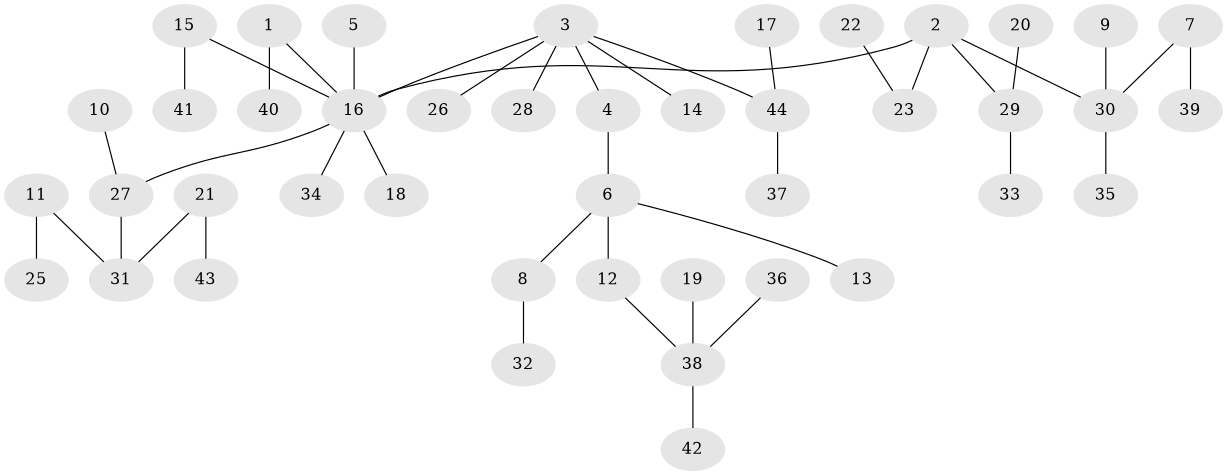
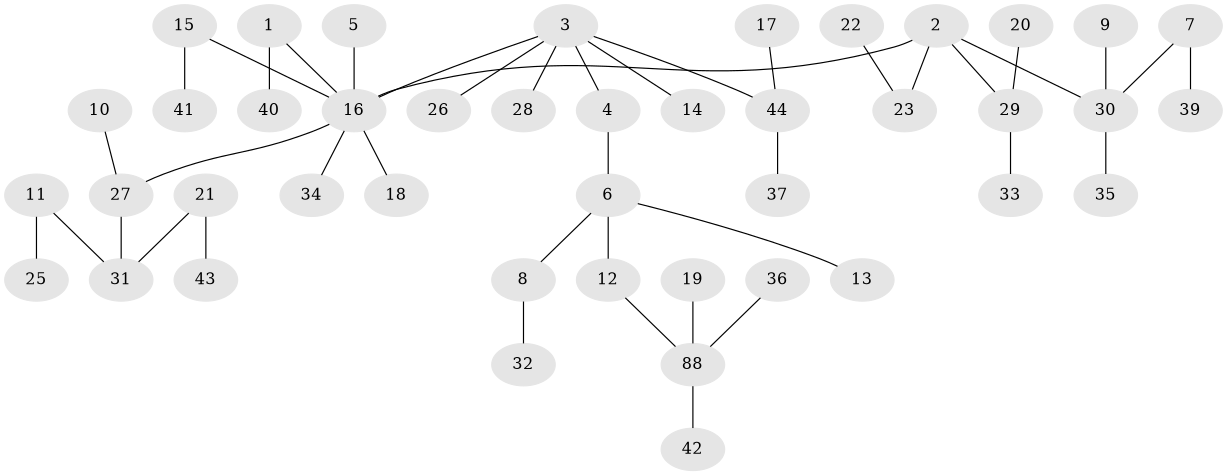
node "38": label "38" -> "88"
